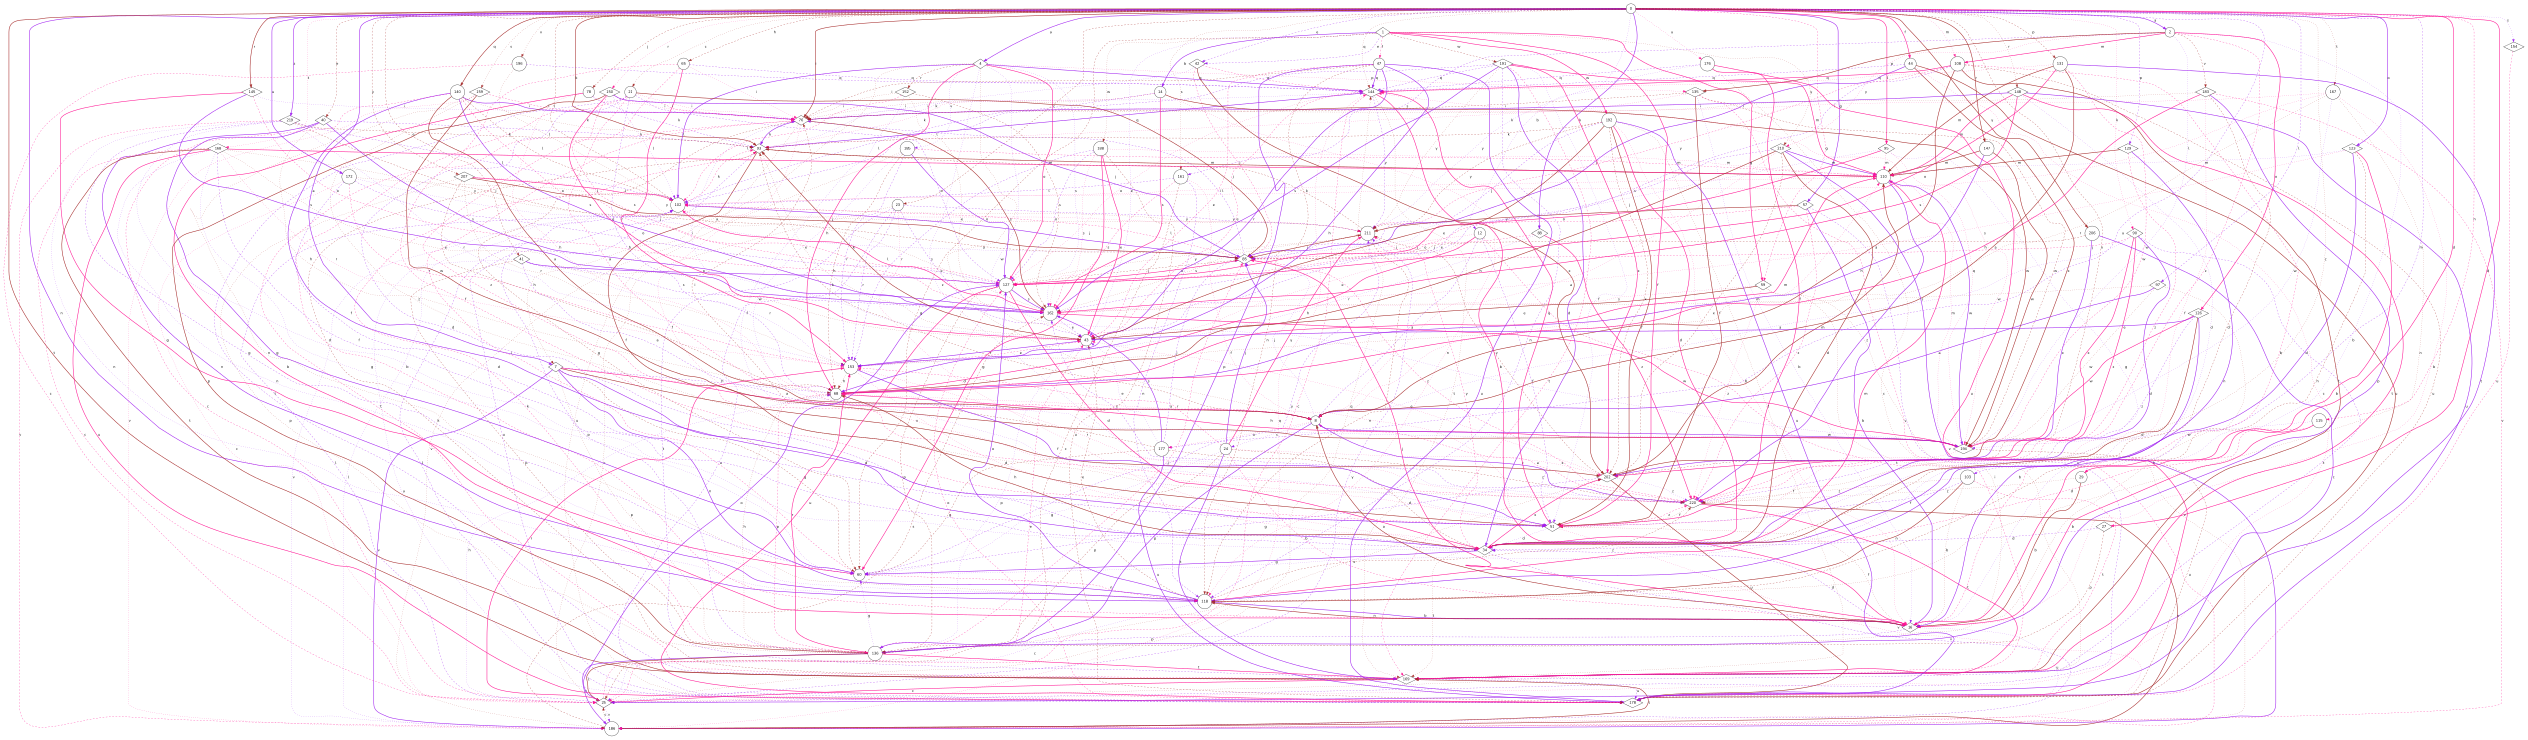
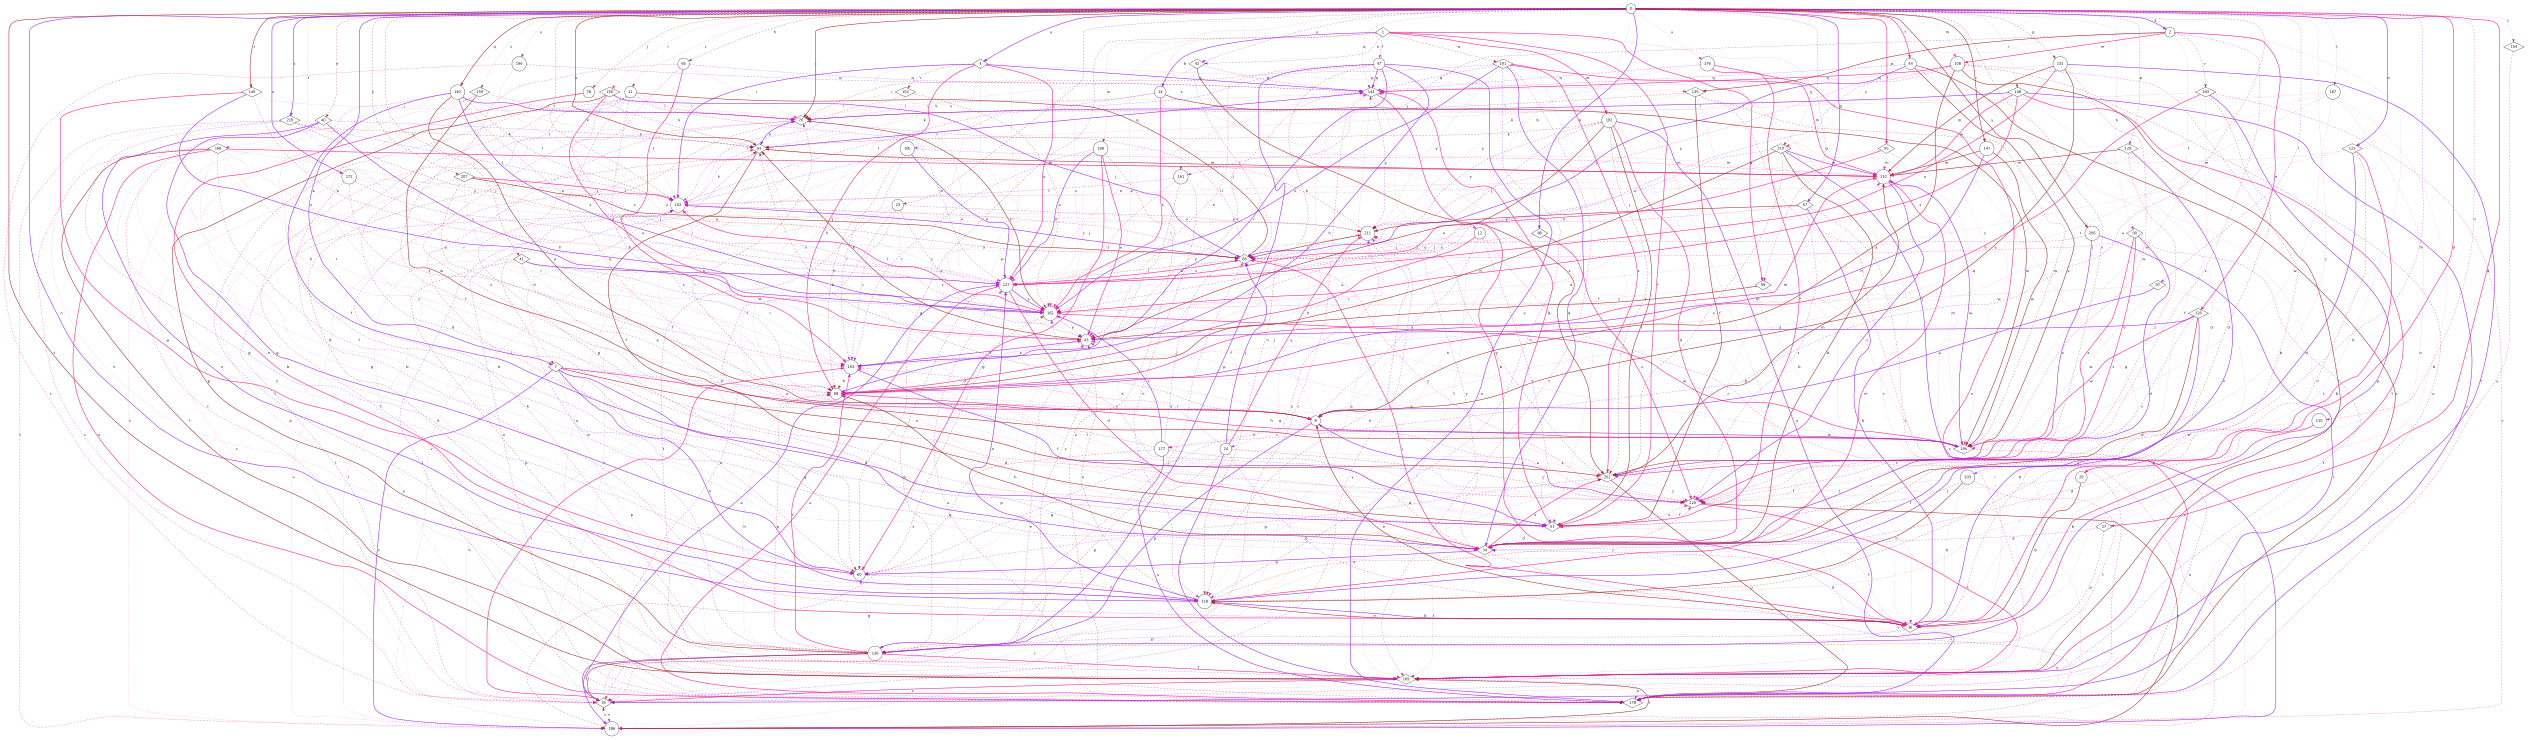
edge "188" -> "127": style dashed -> bold
